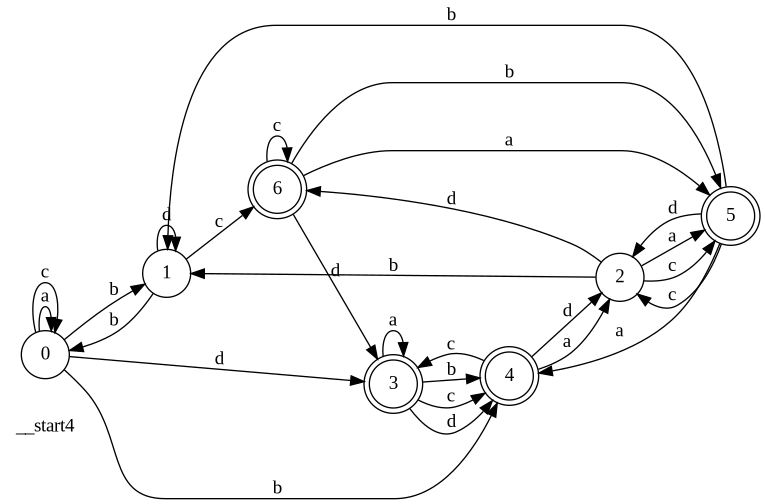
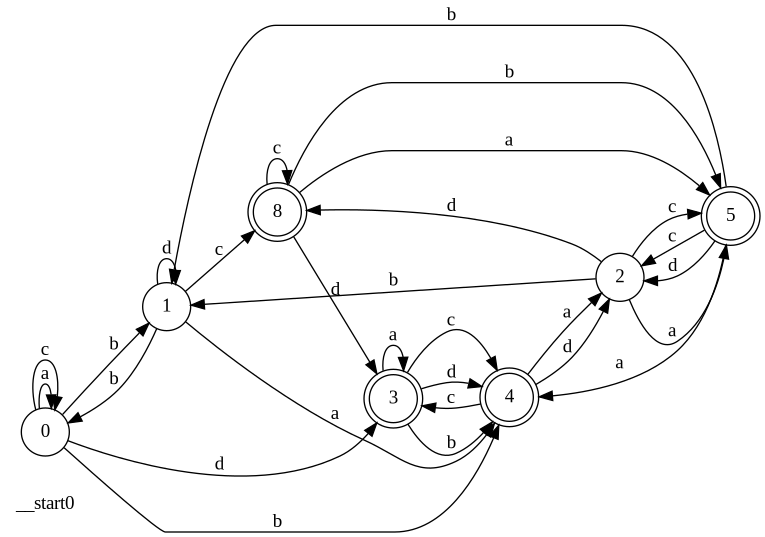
node "6": label "6" -> "8"
edge "1" -> "4": added, label "a"
node "__start4": label "__start4" -> "__start0"
